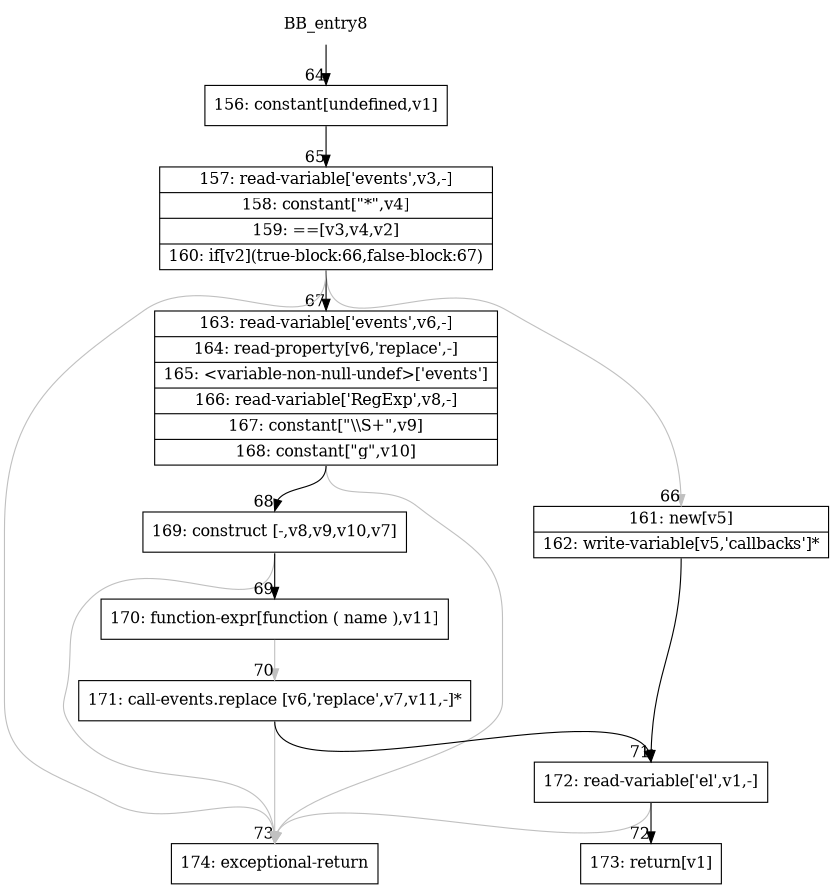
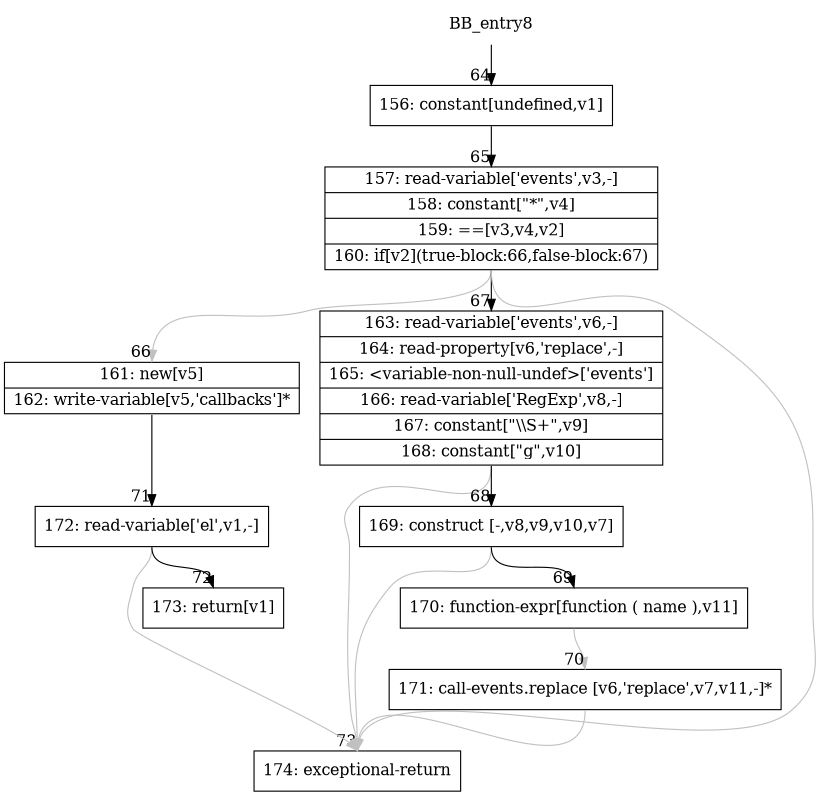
edge "171: call-events.replace [v6,'replace',v7,v11,-]*" -> "172: read-variable['el',v1,-]": removed
